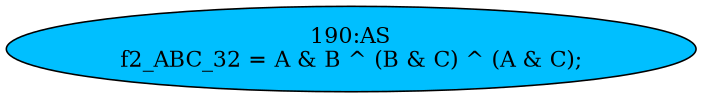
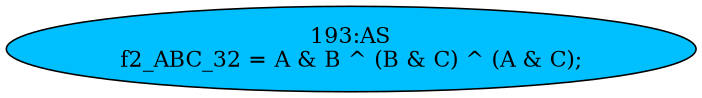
node "190:AS f2_ABC_32 = A & B ^ (B & C) ^ (A & C);": label "190:AS f2_ABC_32 = A & B ^ (B & C) ^ (A & C);" -> "193:AS f2_ABC_32 = A & B ^ (B & C) ^ (A & C);"
